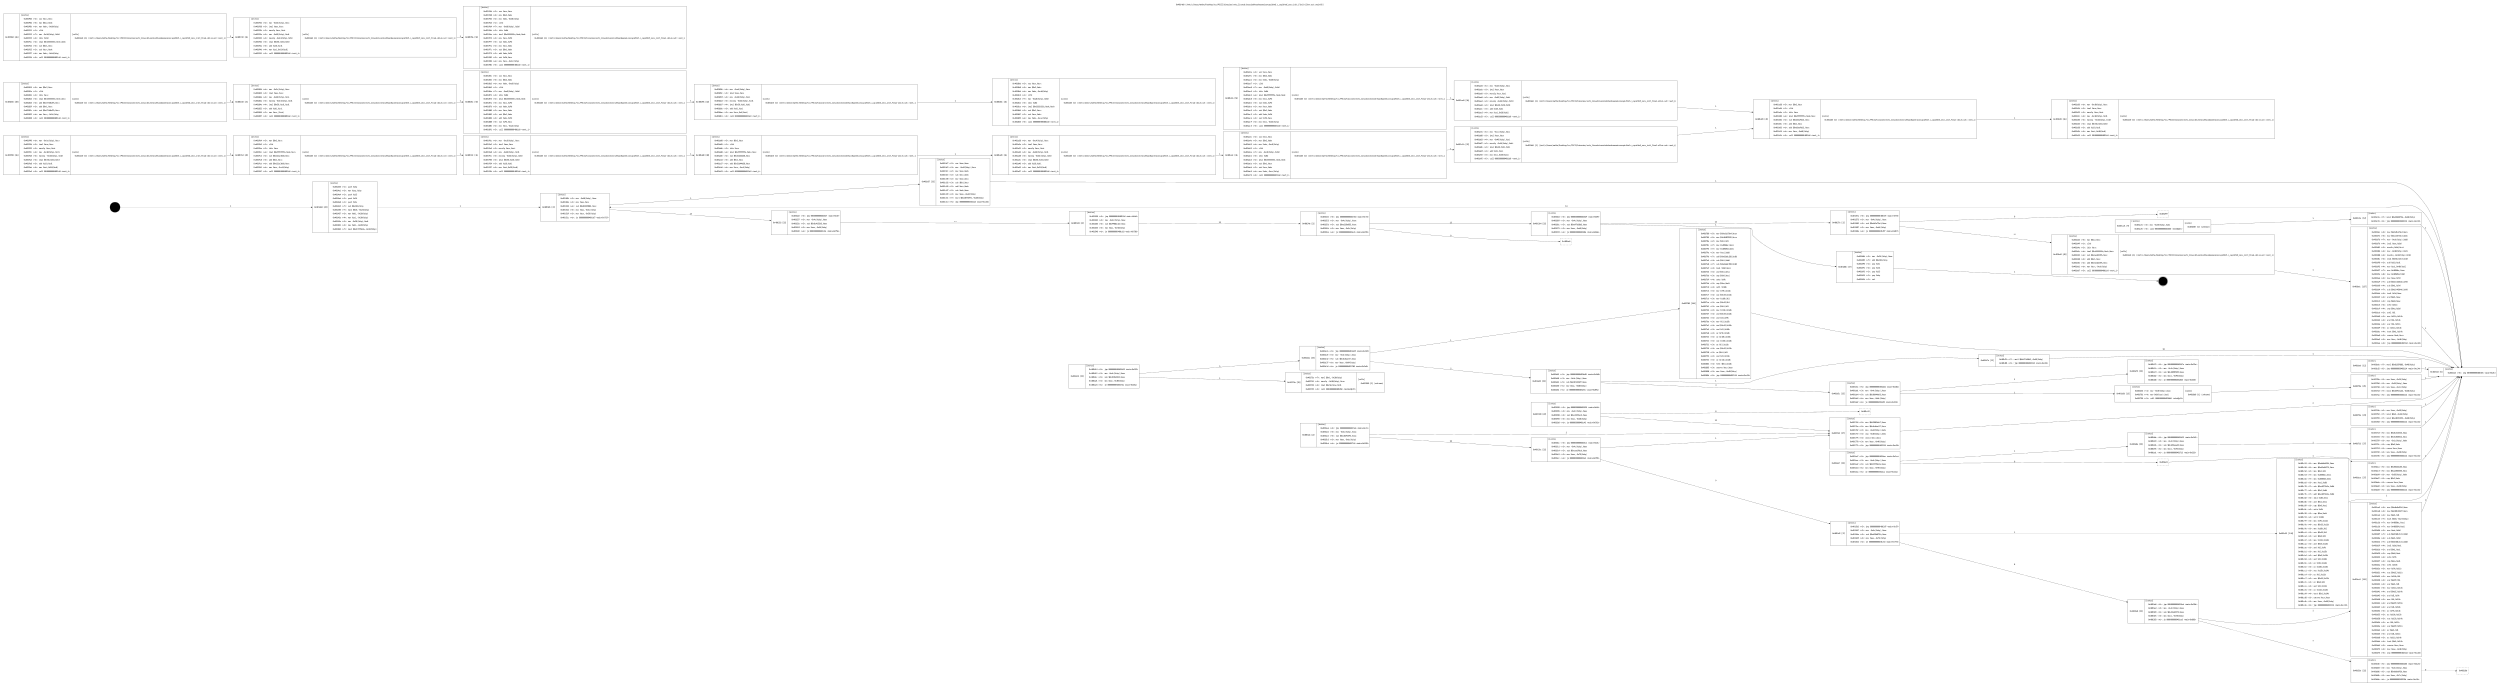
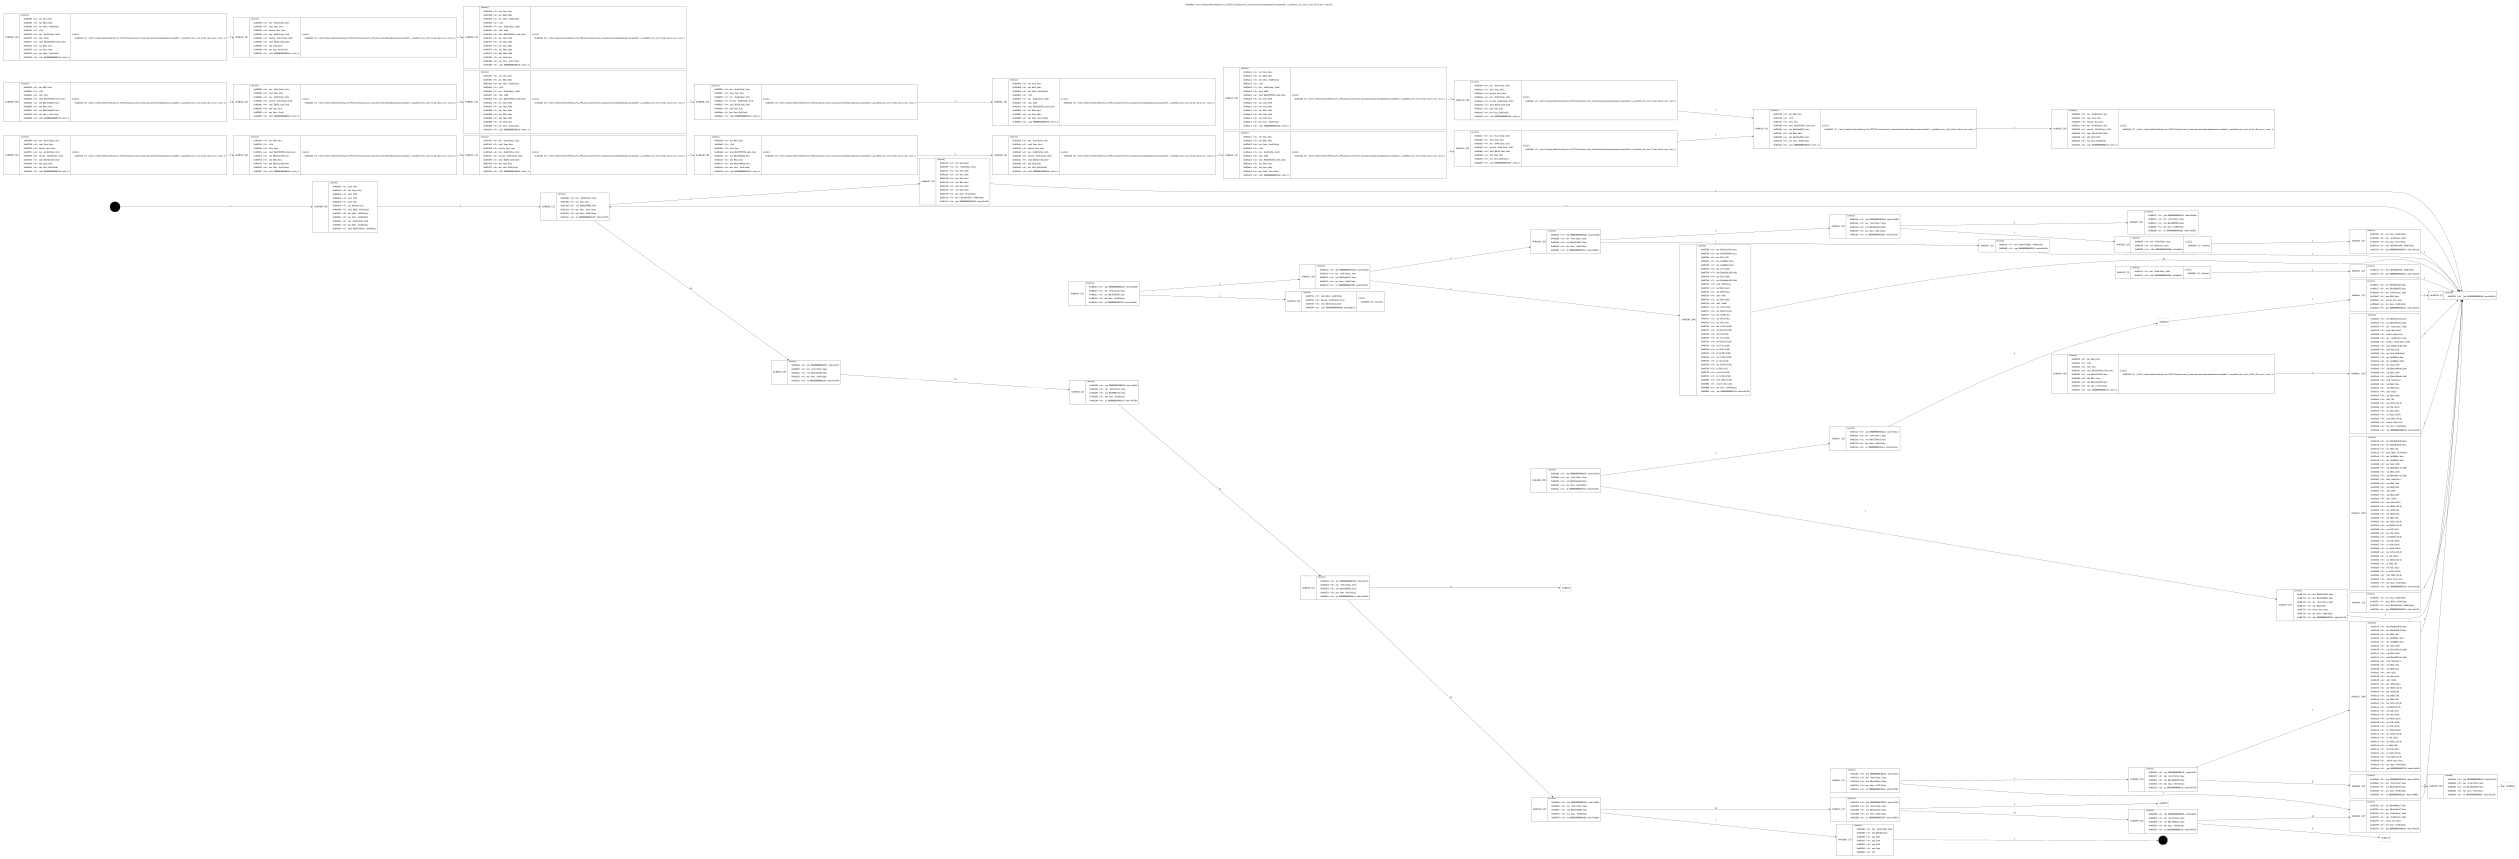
edge "0x40157a [22]" -> "0x401b44 [40]": now "0x40157a [22]" -> "0x401590 [22]"
node "0x401beb [12]": removed
node "0x4015a6 [22]": removed
edge "0x4016a7 [25]" -> "0x40168e [25]": reversed
edge "0x4015e8 [22]" -> "0x401ce3 [151]": removed, label "1"
